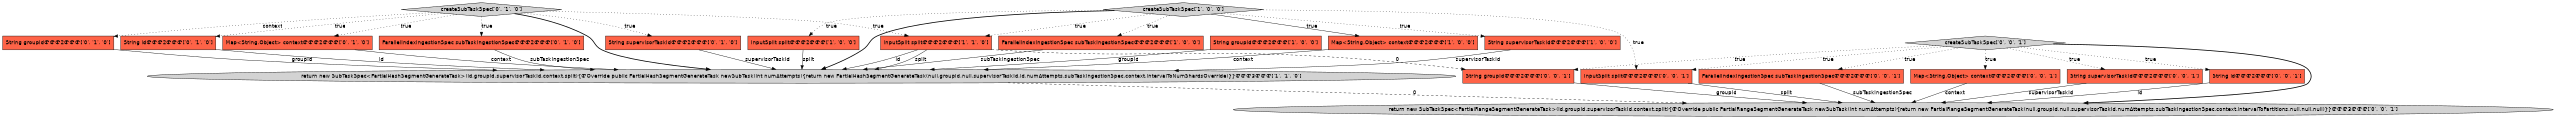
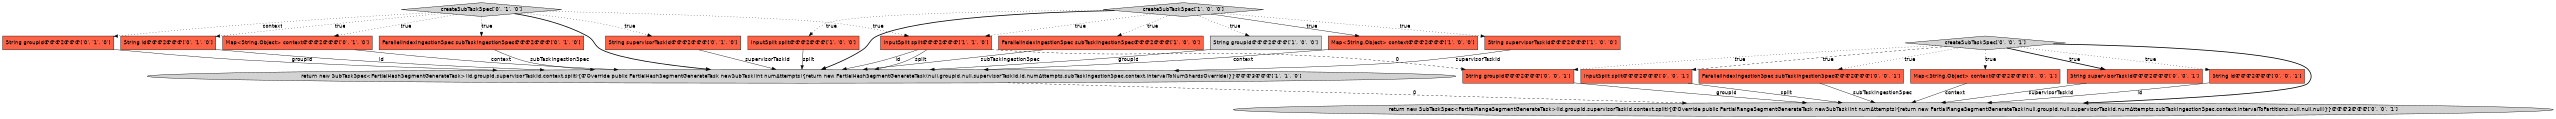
edge "createSubTaskSpec['1', '0', '0']" -> "InputSplit split@@@2@@@['0', '0', '1']": now "createSubTaskSpec['1', '0', '0']" -> "String groupId@@@2@@@['1', '0', '0']"
node "String groupId@@@2@@@['1', '0', '0']": fillcolor tomato -> lightgray
edge "createSubTaskSpec['0', '0', '1']" -> "InputSplit split@@@2@@@['0', '0', '1']": style dotted -> dashed
edge "createSubTaskSpec['0', '0', '1']" -> "String supervisorTaskId@@@2@@@['0', '0', '1']": style dotted -> bold
